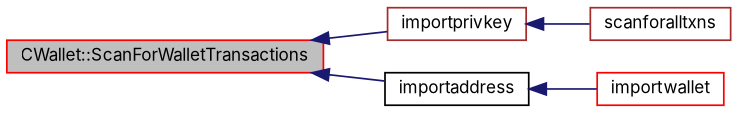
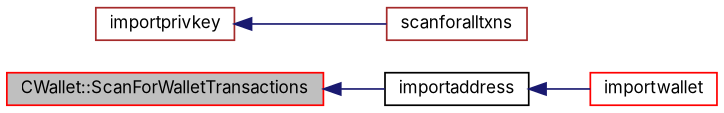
edge "importprivkey" -> "CWallet::ScanForWalletTransactions": removed
